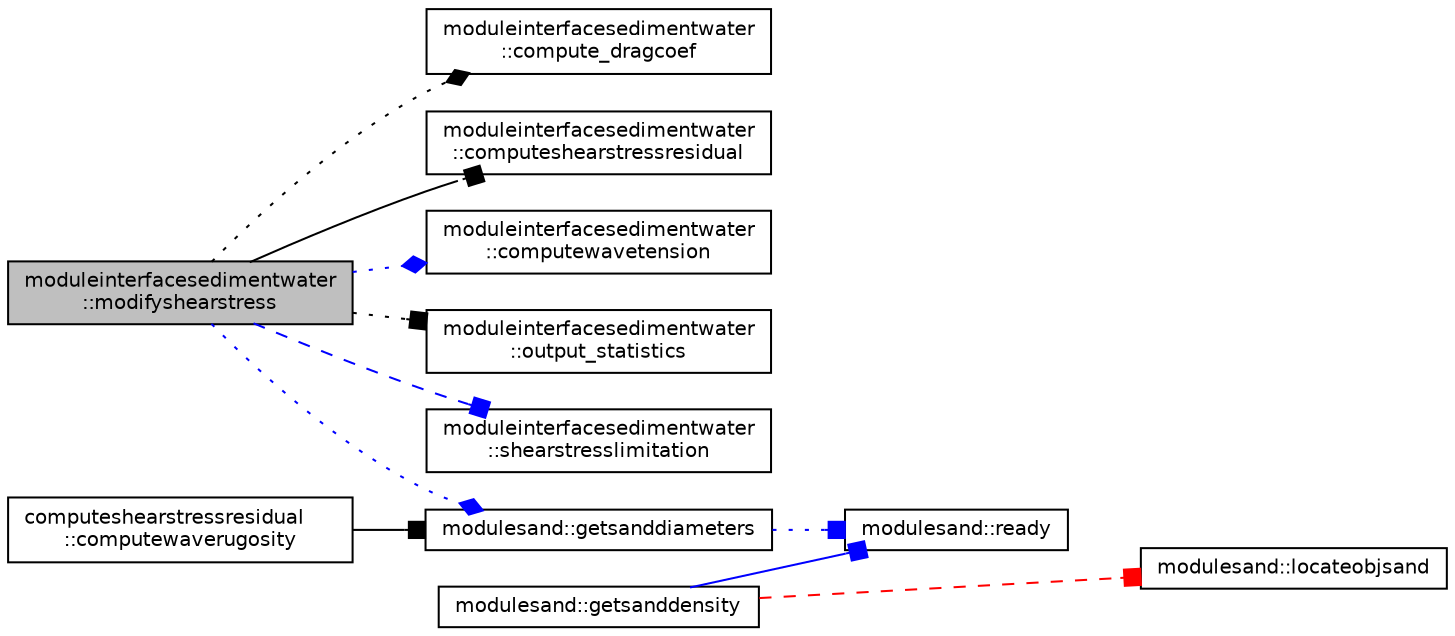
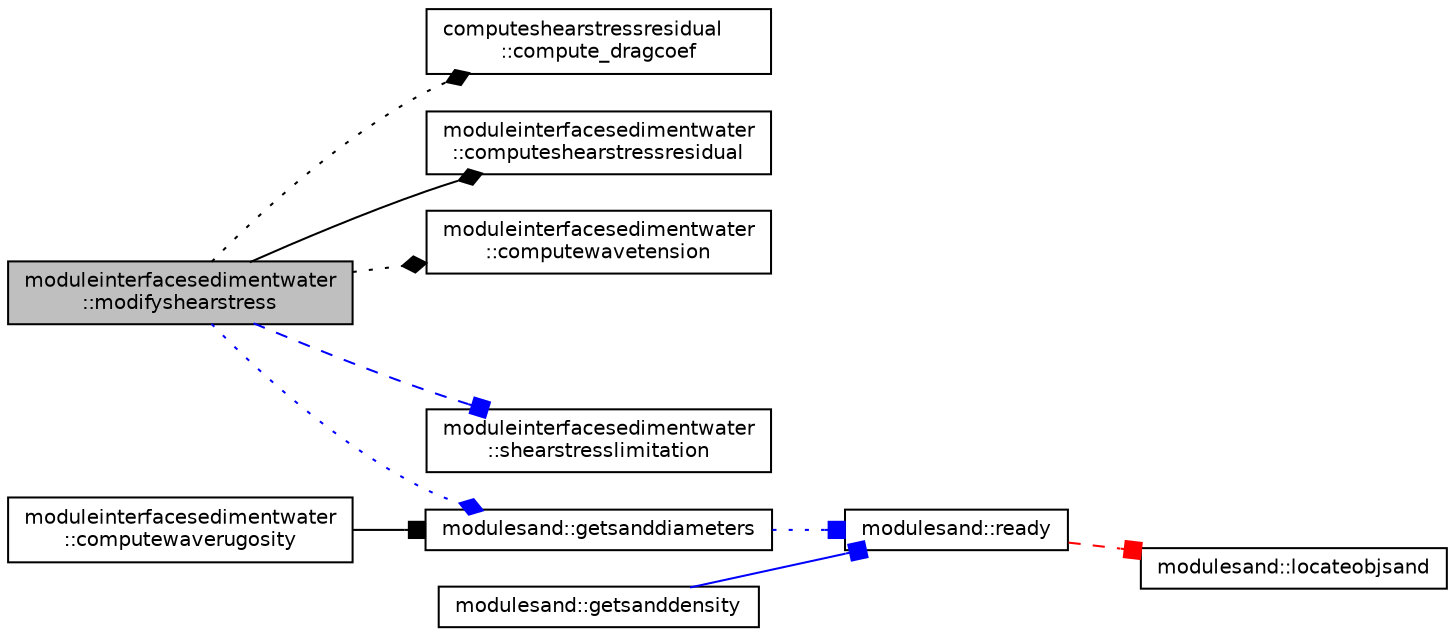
node "moduleinterfacesedimentwater ::compute_dragcoef": label "moduleinterfacesedimentwater ::compute_dragcoef" -> "computeshearstressresidual ::compute_dragcoef"
edge "moduleinterfacesedimentwater ::modifyshearstress" -> "moduleinterfacesedimentwater ::computeshearstressresidual": arrowhead box -> diamond
edge "moduleinterfacesedimentwater ::modifyshearstress" -> "moduleinterfacesedimentwater ::computewavetension": color blue -> black
node "moduleinterfacesedimentwater ::output_statistics": removed
node "computeshearstressresidual ::computewaverugosity": label "computeshearstressresidual ::computewaverugosity" -> "moduleinterfacesedimentwater ::computewaverugosity"
edge "modulesand::getsanddensity" -> "modulesand::locateobjsand": now "modulesand::ready" -> "modulesand::locateobjsand"
